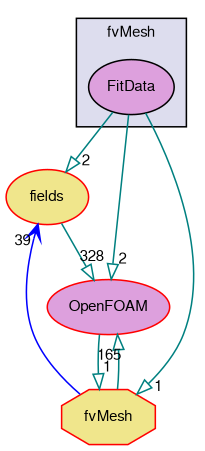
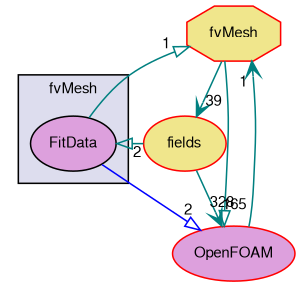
edge "FitData" -> "fields": reversed
edge "FitData" -> "OpenFOAM": color teal -> blue
edge "fields" -> "OpenFOAM": arrowhead onormal -> vee
edge "fvMesh" -> "fields": color blue -> teal
edge "OpenFOAM" -> "fvMesh": arrowhead onormal -> vee
